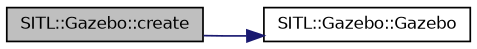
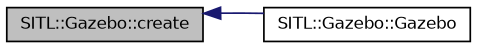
edge "SITL::Gazebo::create" -> "SITL::Gazebo::Gazebo": reversed
